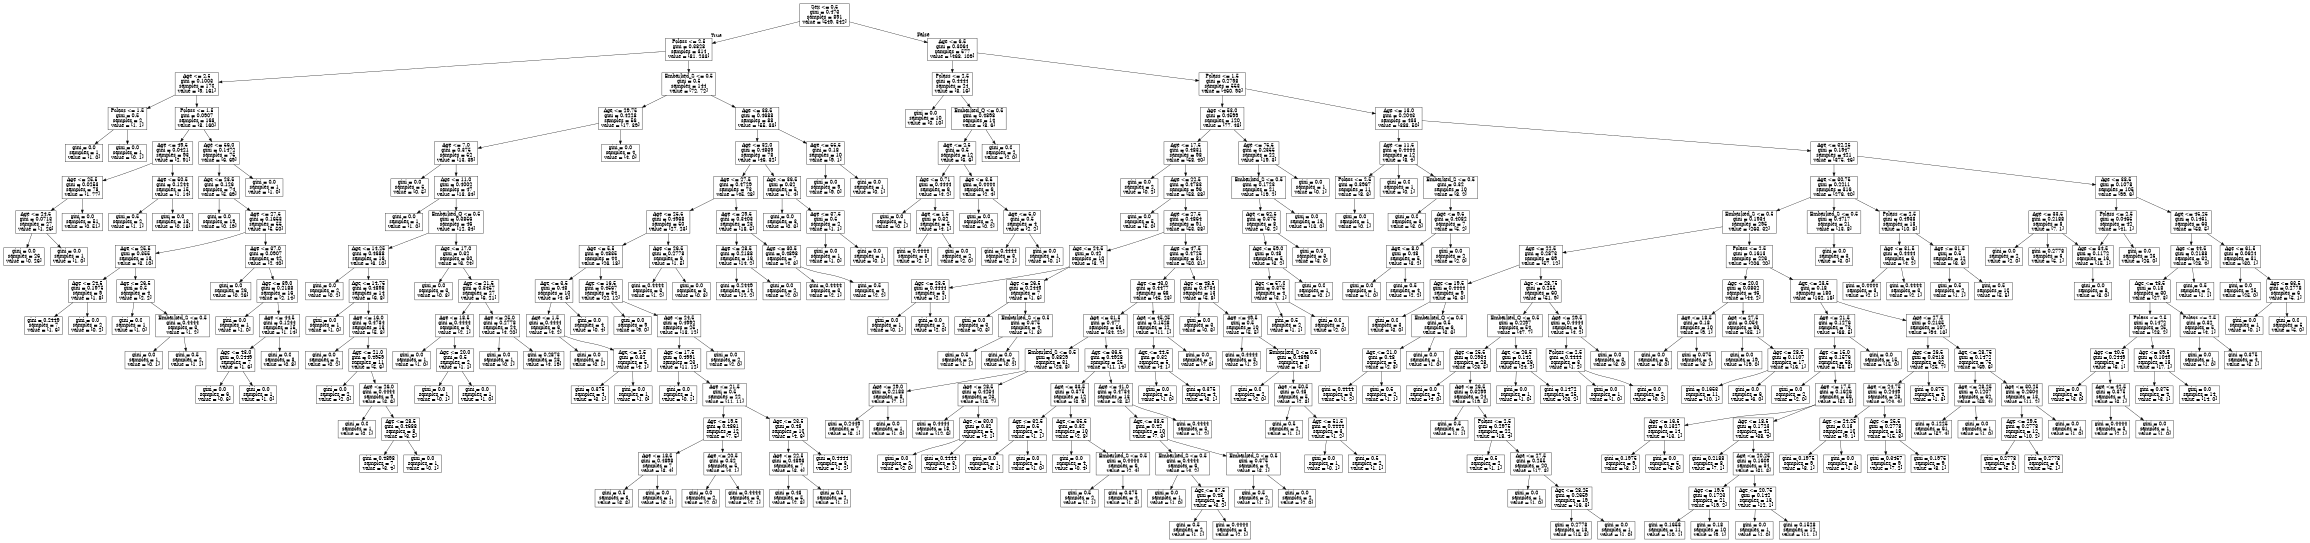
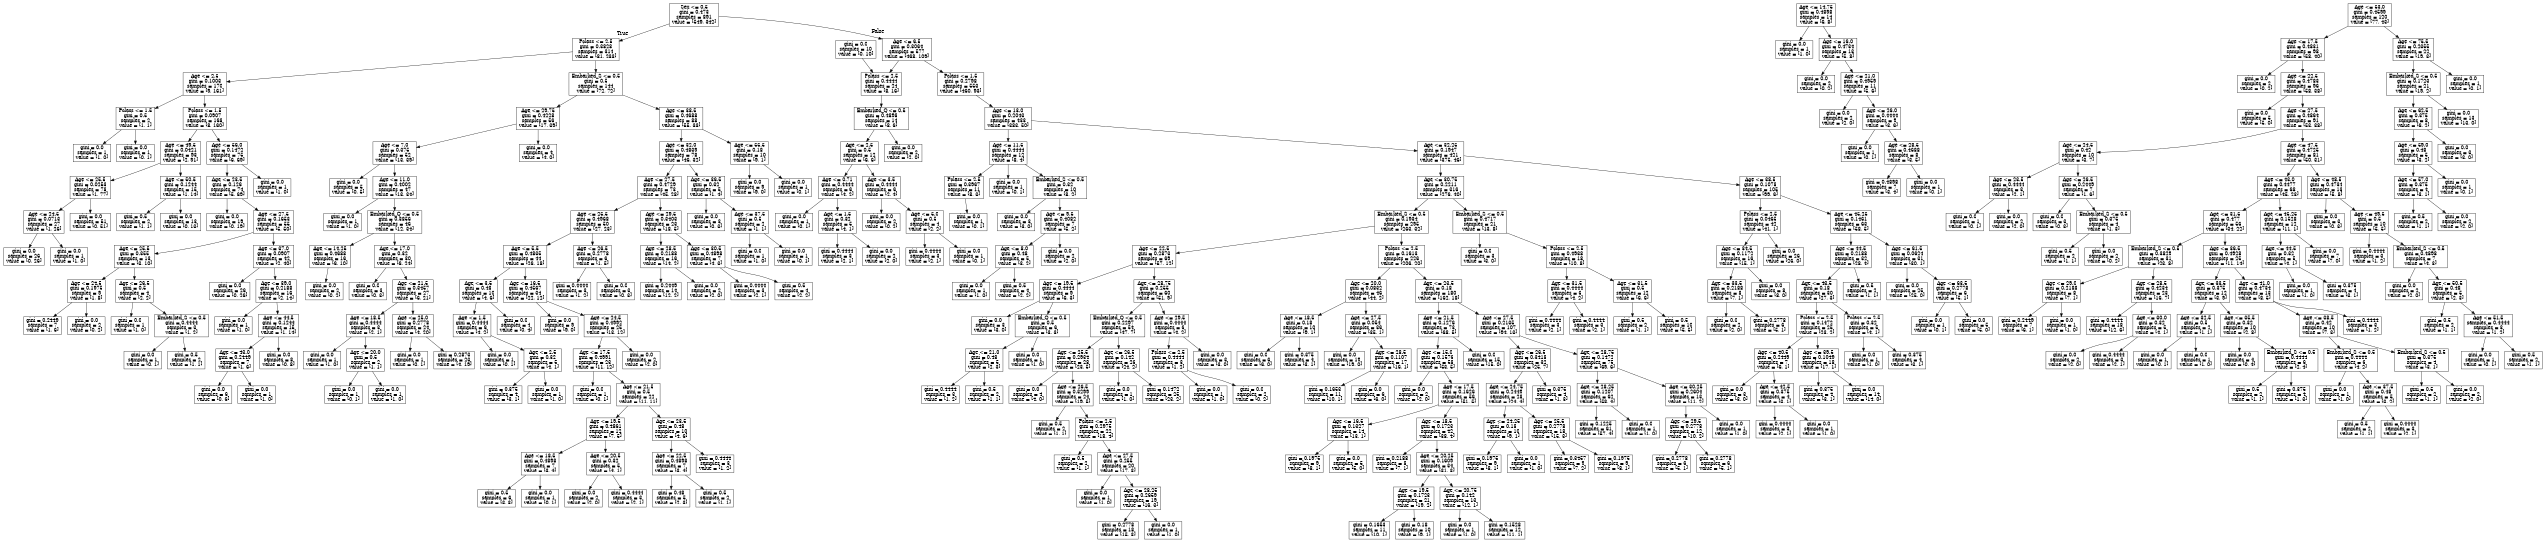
edge "Pclass <= 1.5 gini = 0.2798 samples = 553 value = [460, 93]" -> "Age <= 53.0 gini = 0.4599 samples = 120 value = [77, 43]": removed
edge "Pclass <= 2.5 gini = 0.4444 samples = 24 value = [8, 16]" -> "gini = 0.0 samples = 10 value = [0, 10]": reversed
edge "Age <= 30.75 gini = 0.2211 samples = 316 value = [276, 40]" -> "Pclass <= 2.5 gini = 0.4938 samples = 18 value = [10, 8]": now "Embarked_S <= 0.5 gini = 0.4717 samples = 21 value = [13, 8]" -> "Pclass <= 2.5 gini = 0.4938 samples = 18 value = [10, 8]"
edge "Age <= 33.5 gini = 0.2188 samples = 8 value = [7, 1]" -> "Age <= 34.5 gini = 0.1172 samples = 16 value = [15, 1]": reversed
edge "Age <= 14.25 gini = 0.4688 samples = 16 value = [6, 10]" -> "Age <= 14.75 gini = 0.4898 samples = 14 value = [6, 8]": removed
node "Age <= 51.5 gini = 0.4444 samples = 3 value = [1, 2]": label "Age <= 51.5 gini = 0.4444 samples = 3 value = [1, 2]" -> "Age <= 51.5 samples = 0.4444 samples = 3 value = [1, 2]"
